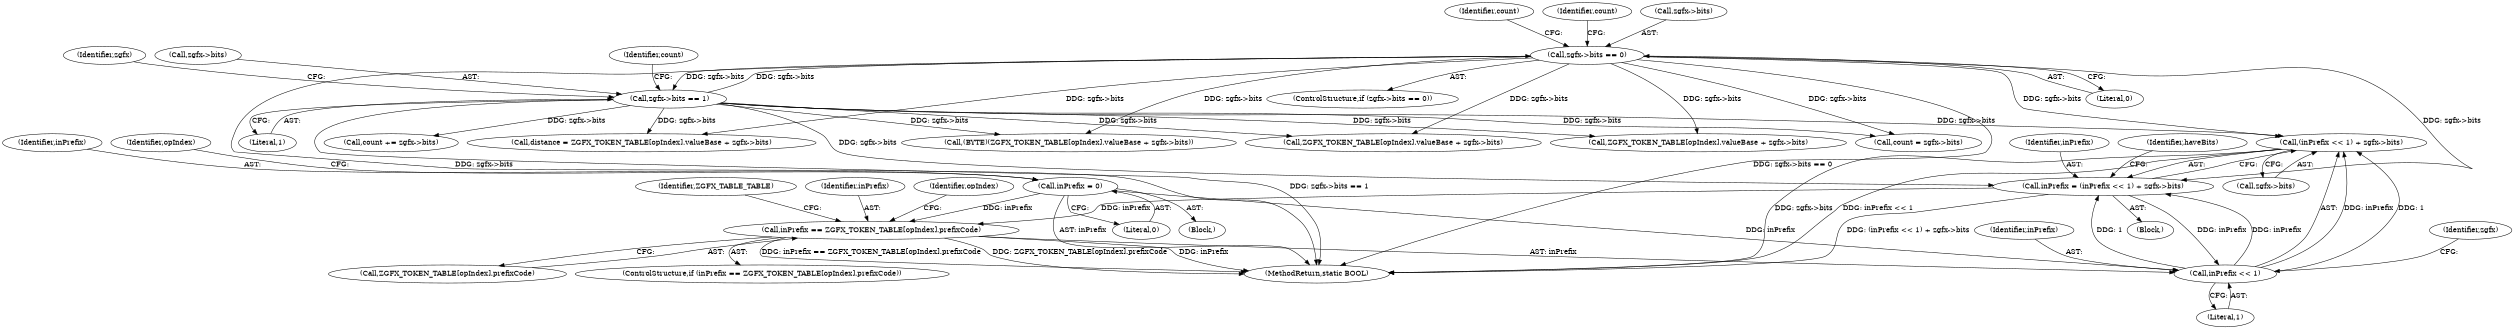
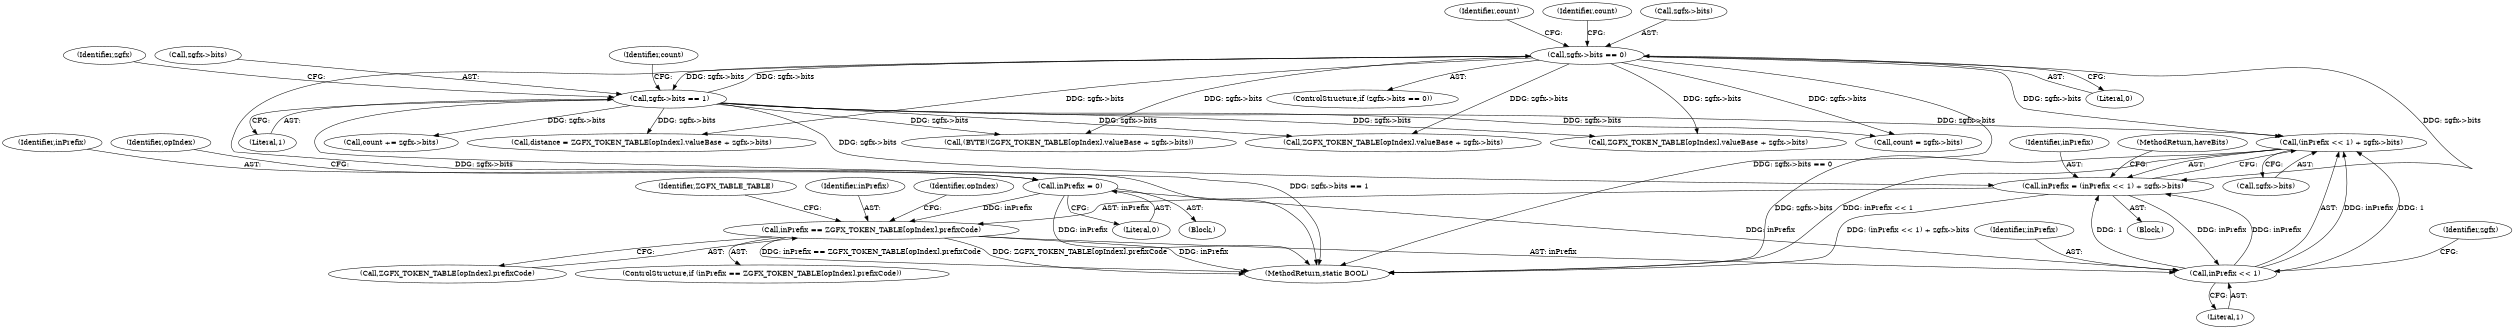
node "(Identifier,haveBits)": label "(Identifier,haveBits)" -> "(MethodReturn,haveBits)"
edge "(Call,inPrefix = (inPrefix << 1) + zgfx->bits)" -> "(Call,inPrefix == ZGFX_TOKEN_TABLE[opIndex].prefixCode)": label "DDG: inPrefix" -> "AST: inPrefix"
edge "(Call,inPrefix = 0)" -> "(MethodReturn,static BOOL)": label "AST: inPrefix" -> "DDG: inPrefix"
